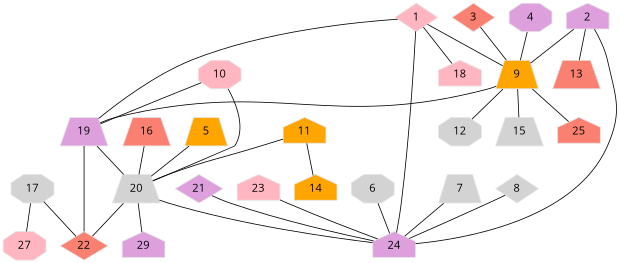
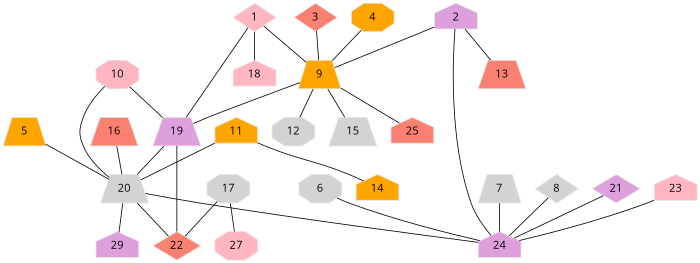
node "4": fillcolor plum -> orange
edge "1" -- "24": removed
